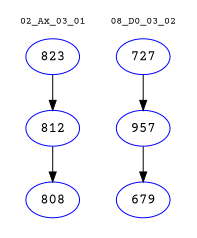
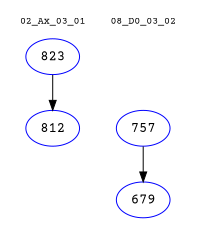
node "727": removed
node "957": label "957" -> "757"
node "808": removed
